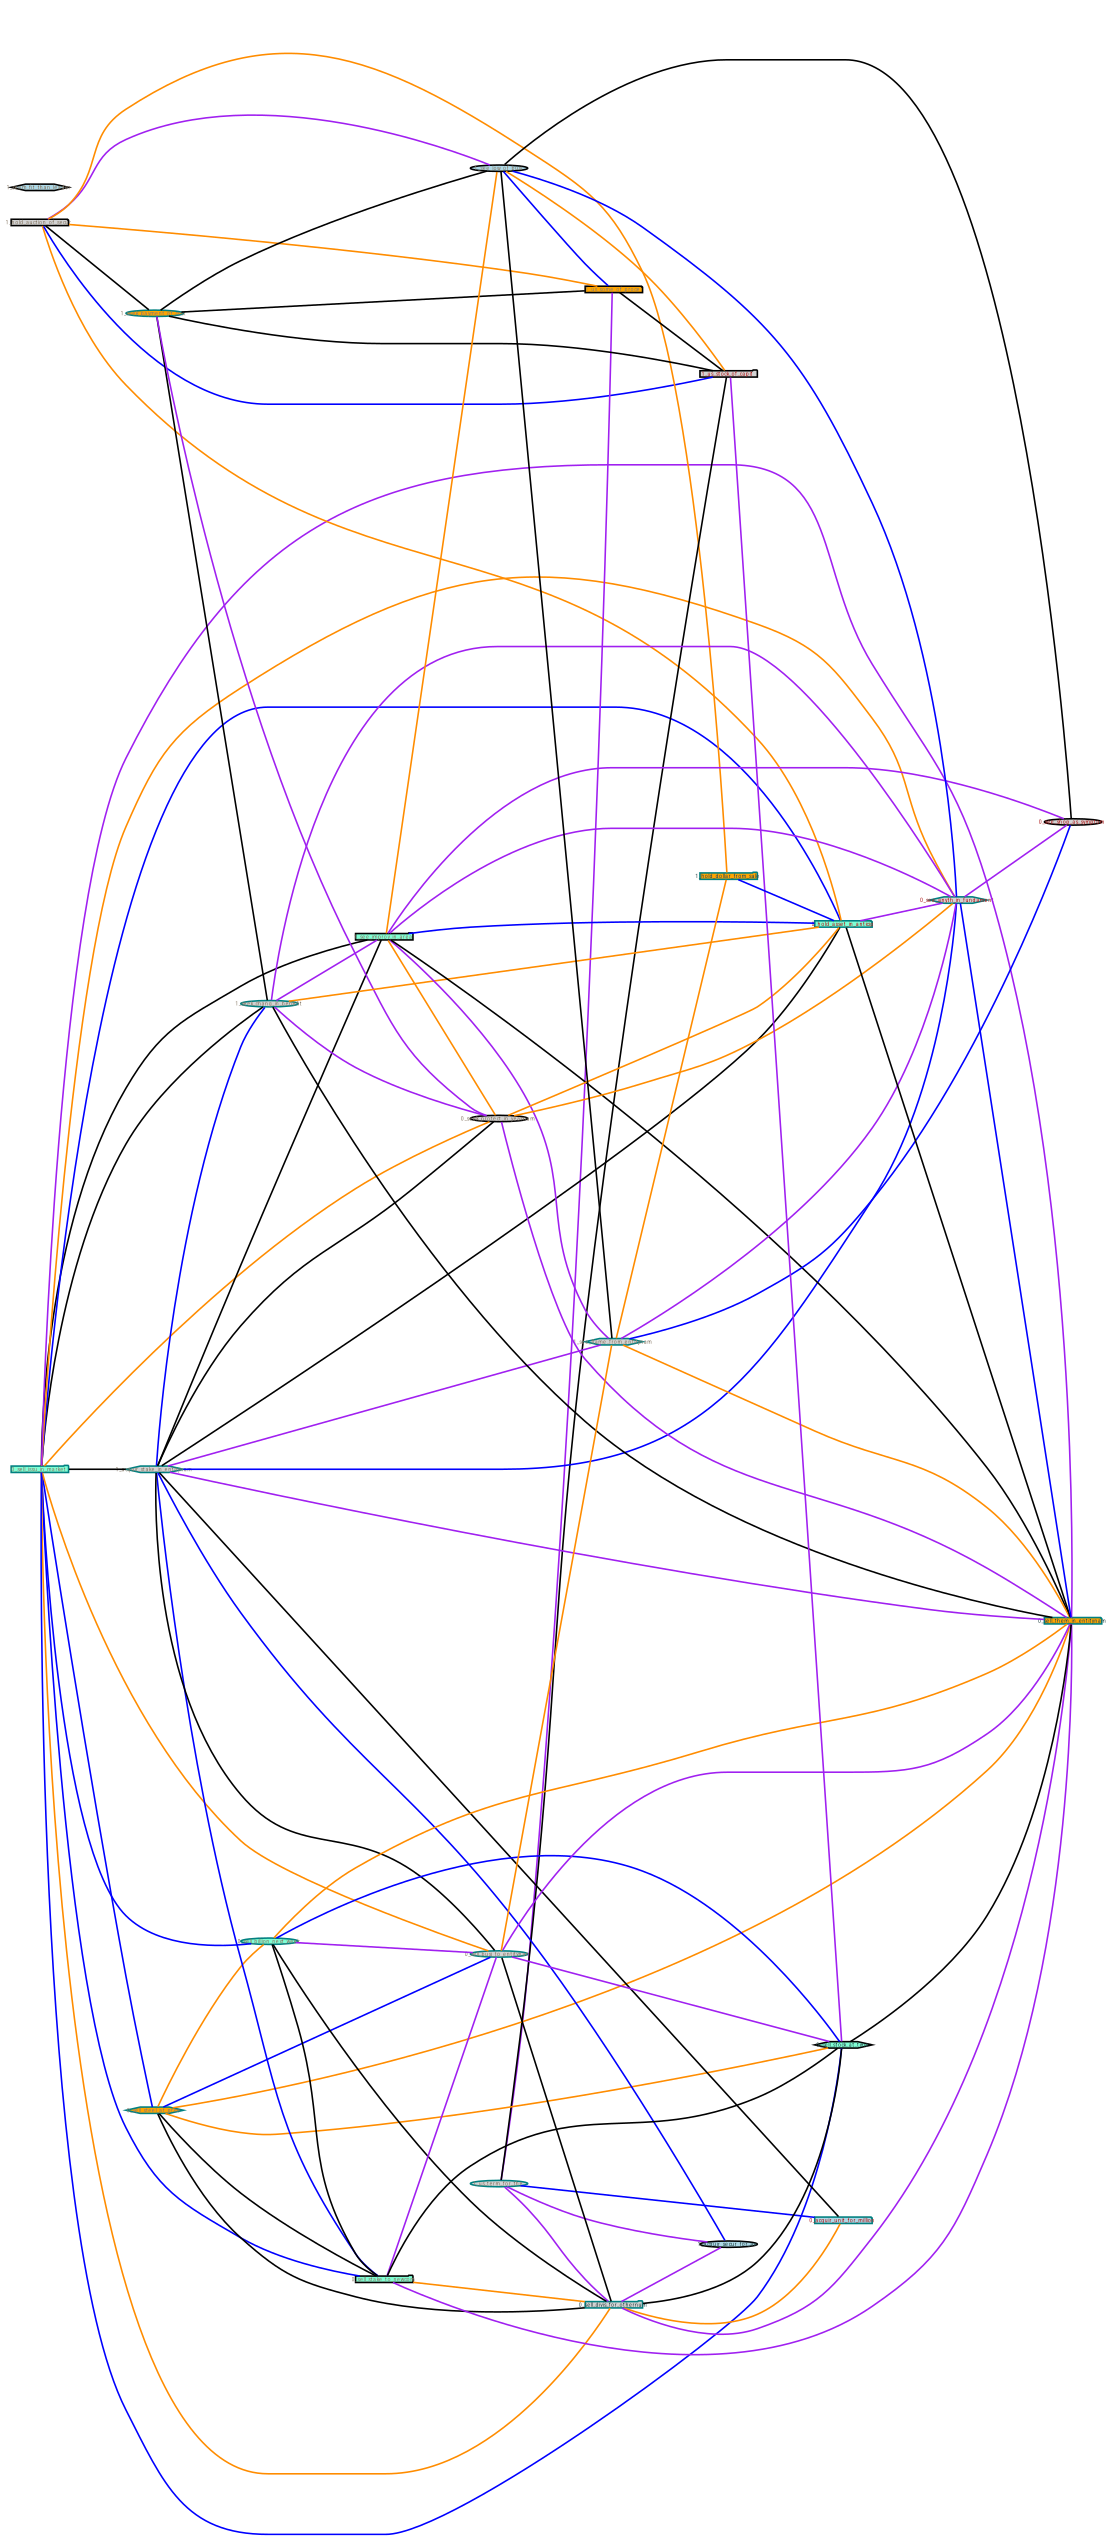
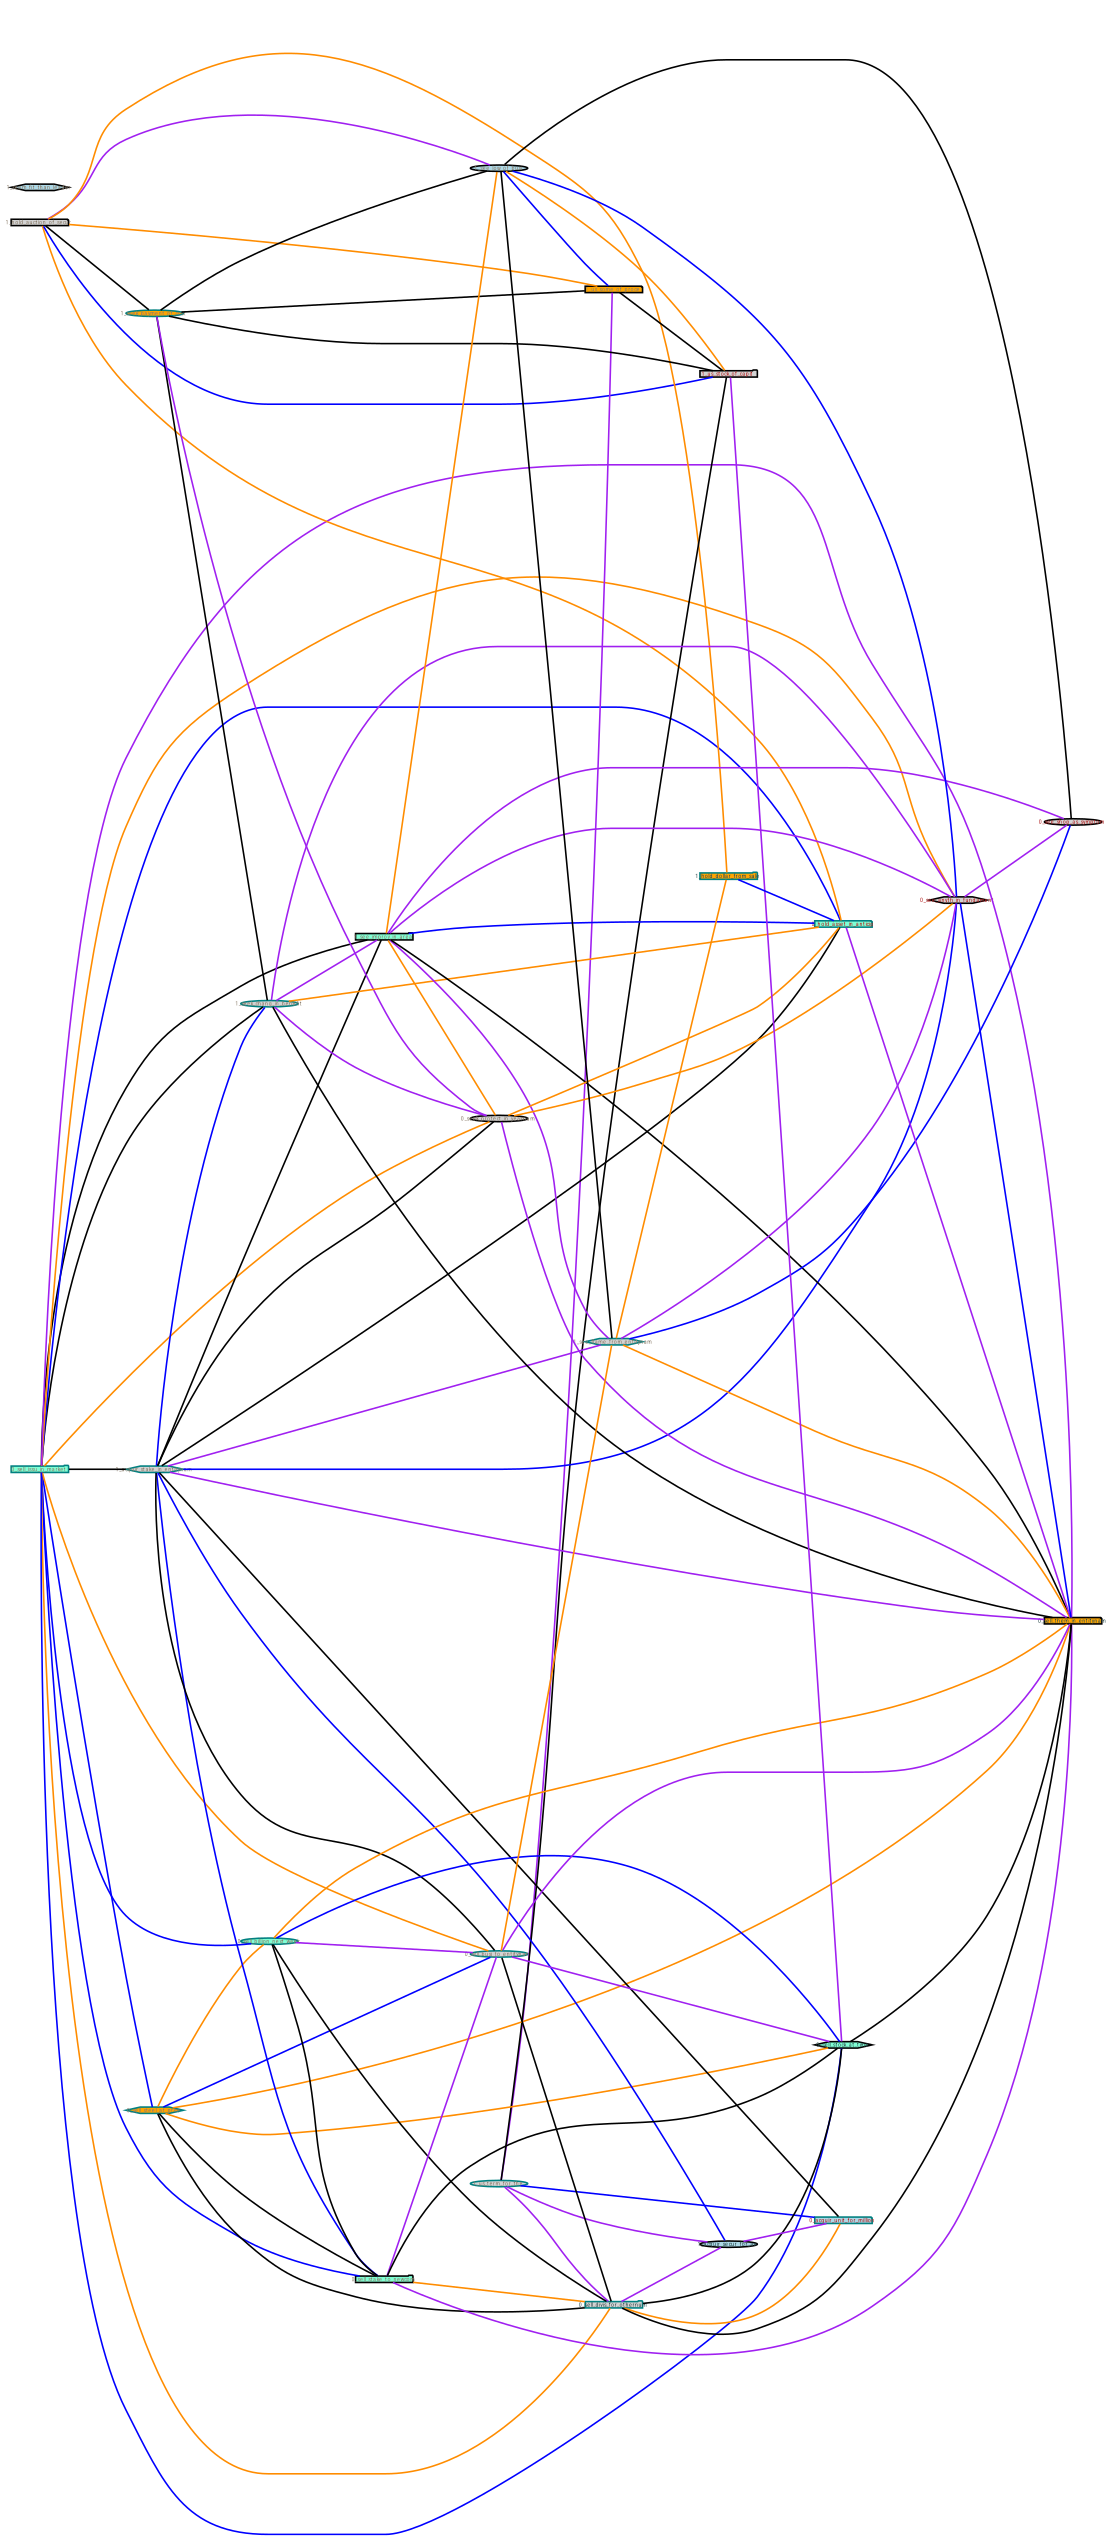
node "0_see_anyth_in_fundament": color teal -> black
edge "0_see_anyth_in_fundament" -- "0_hold_asset_in_anticip": removed
edge "0_hold_asset_in_anticip" -- "0_sell_them_in_entitynam": color black -> purple
node "0_sell_them_in_entitynam": color teal -> black
edge "0_sell_them_in_entitynam" -- "0_sell_divis_for_othernum": color purple -> black
edge "0_acquir_unit_for_million" -- "1_acquir_secur_for_an": added
